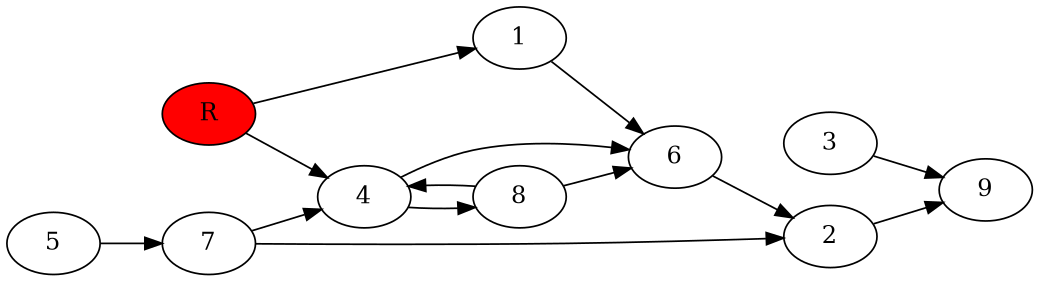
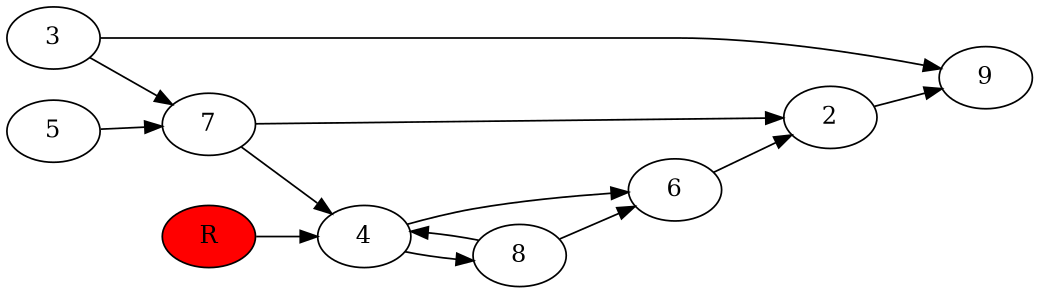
node "1": removed
edge "3" -> "7": added
